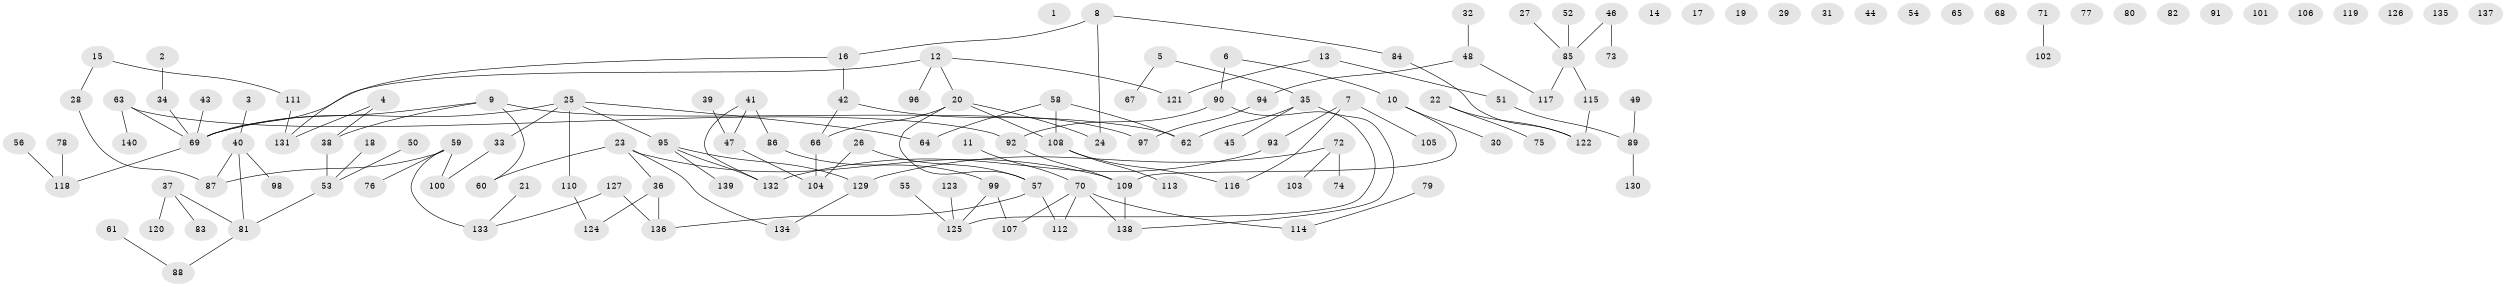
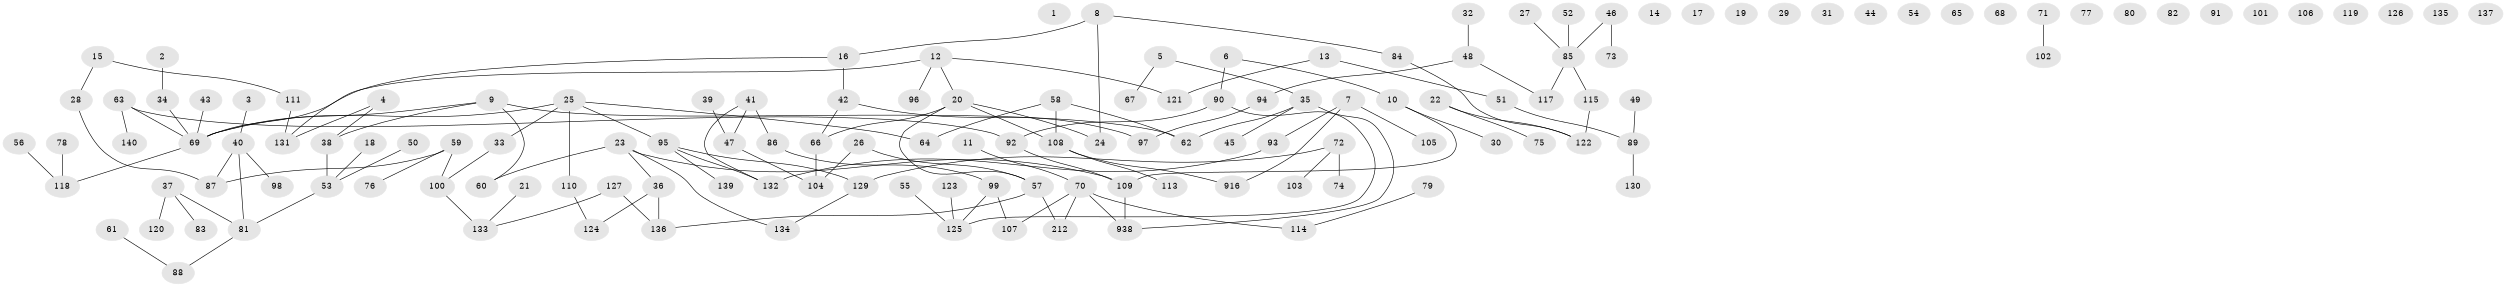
node "116": label "116" -> "916"
edge "59" -- "133": now "100" -- "133"
node "112": label "112" -> "212"
node "138": label "138" -> "938"
